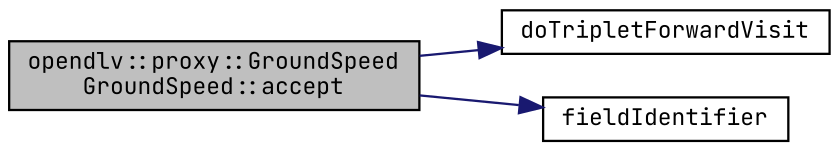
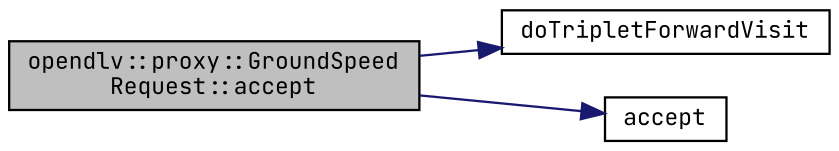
node "opendlv::proxy::GroundSpeed GroundSpeed::accept": label "opendlv::proxy::GroundSpeed GroundSpeed::accept" -> "opendlv::proxy::GroundSpeed Request::accept"
node "fieldIdentifier": label "fieldIdentifier" -> "accept"
